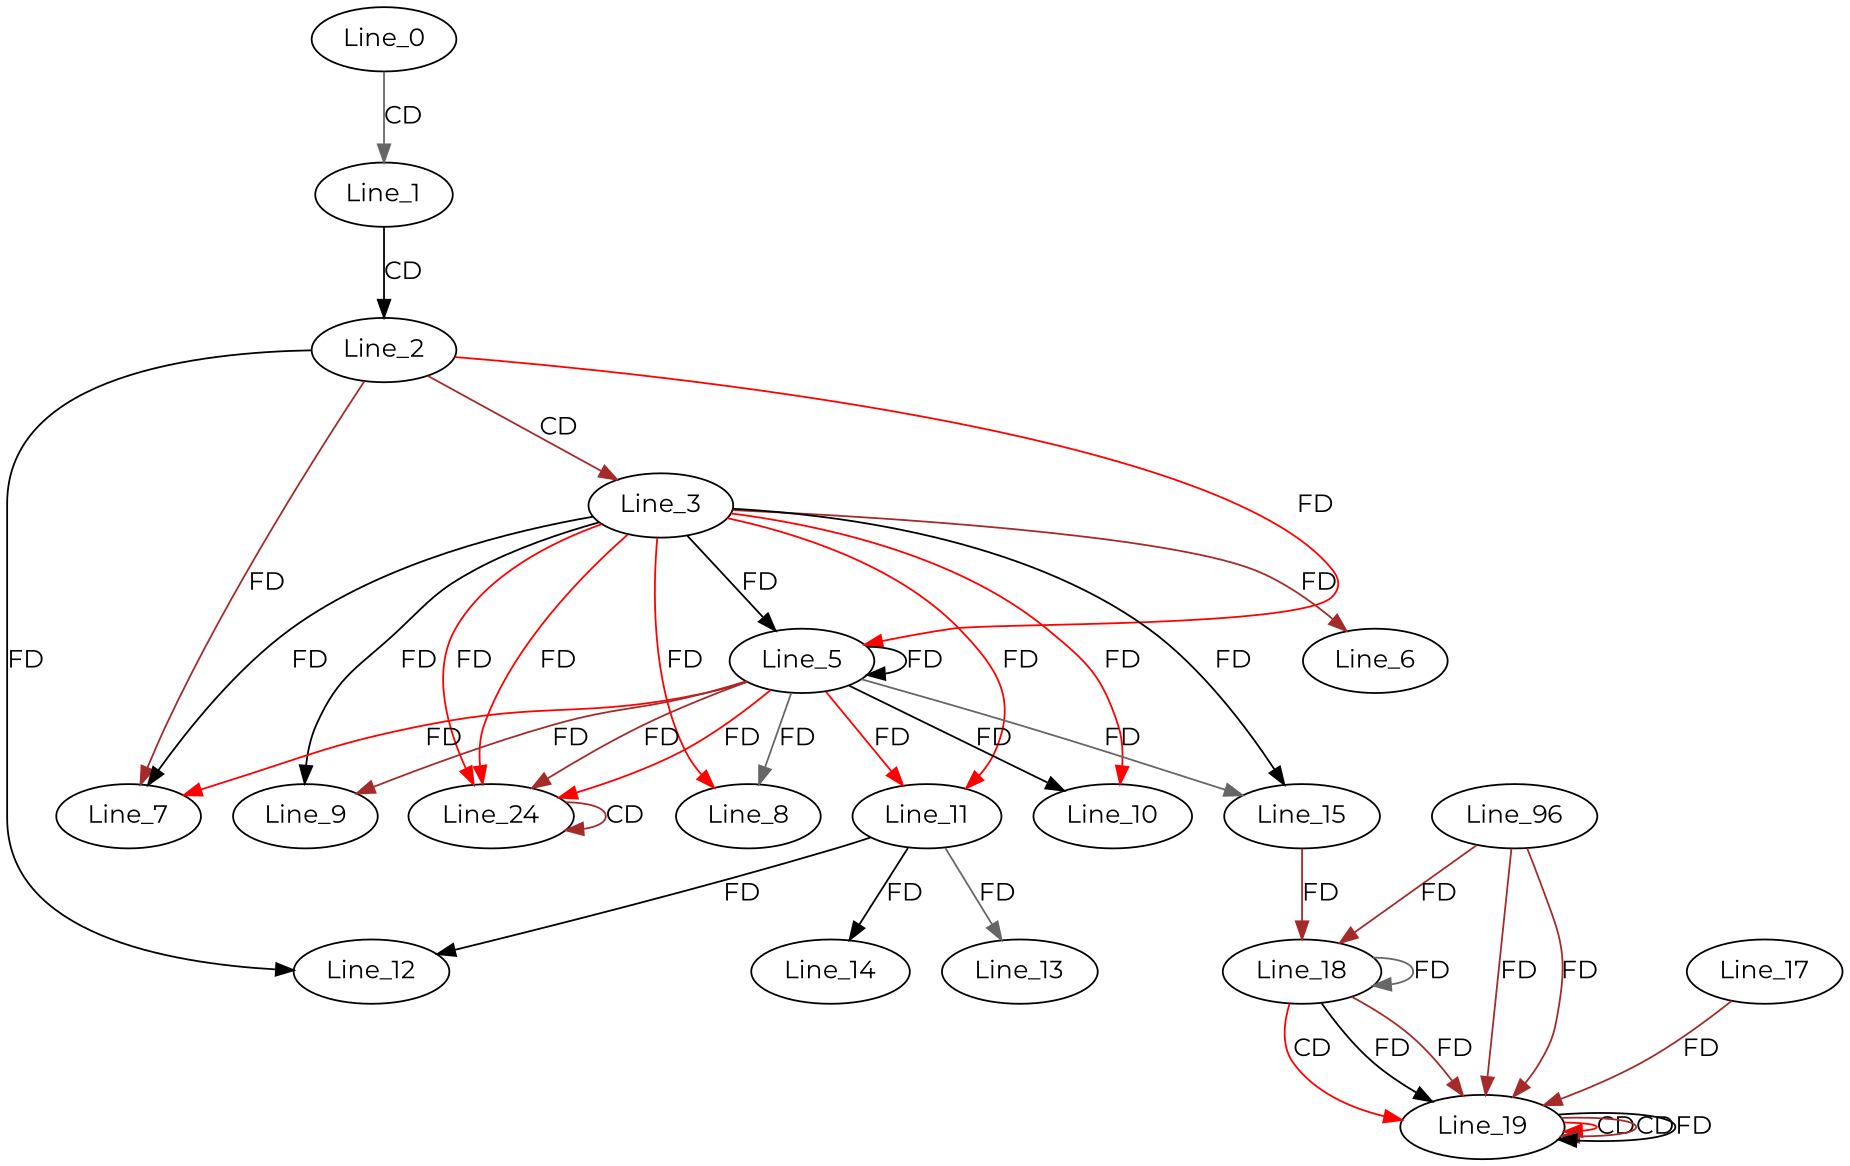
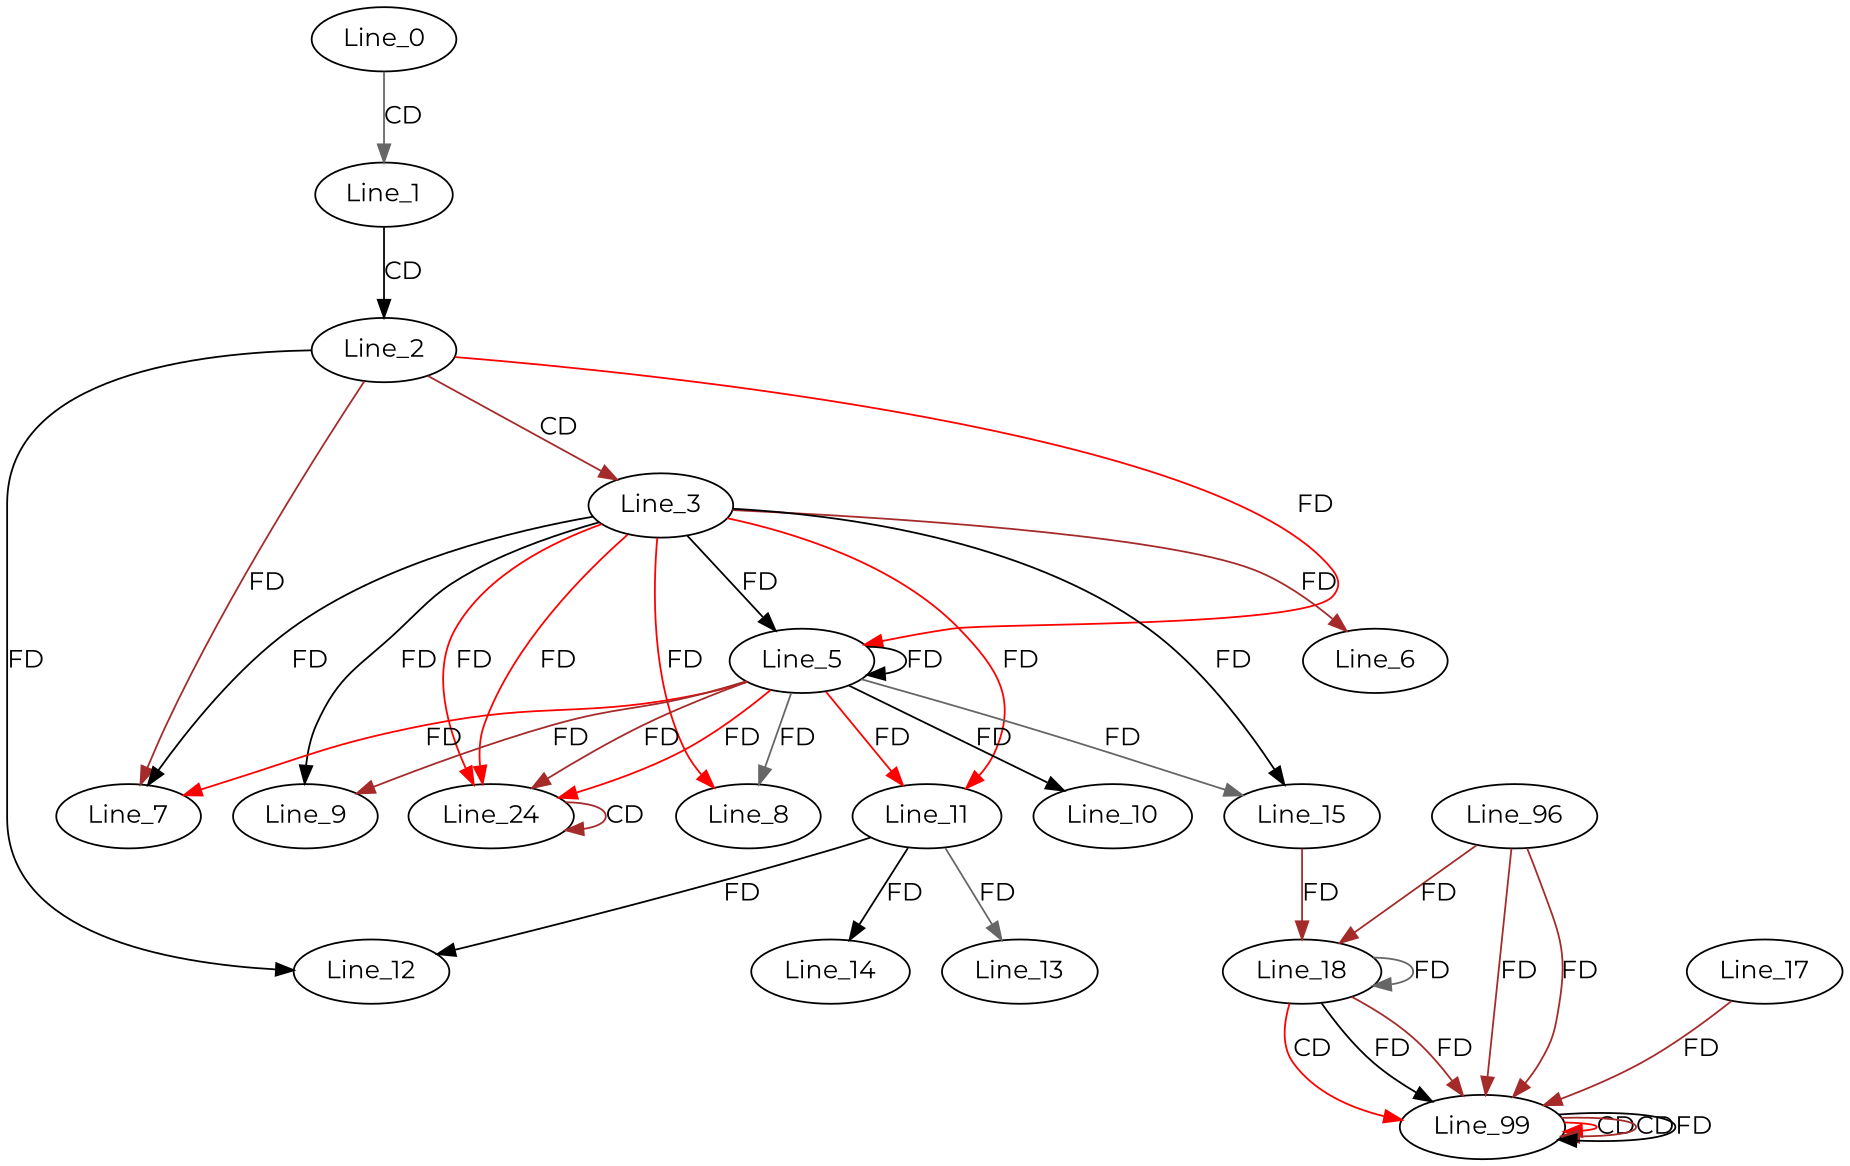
edge "Line_3" -> "Line_10": removed, label "FD"
node "Line_19": label "Line_19" -> "Line_99"
